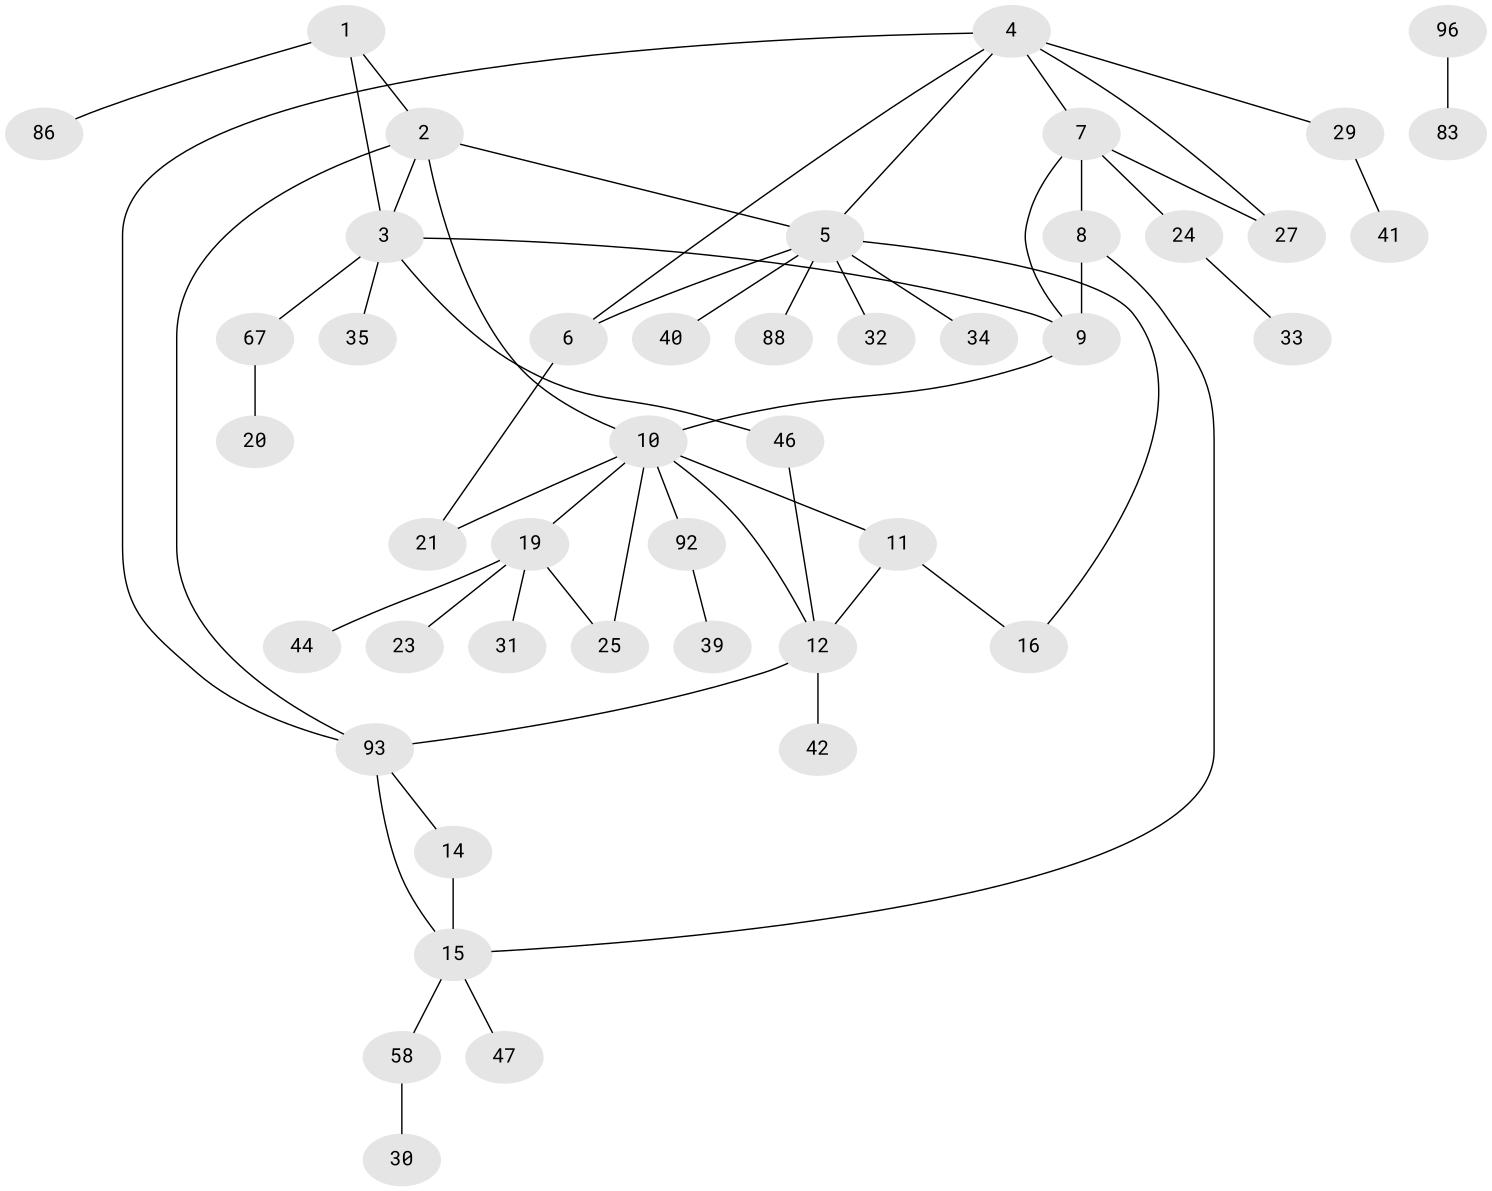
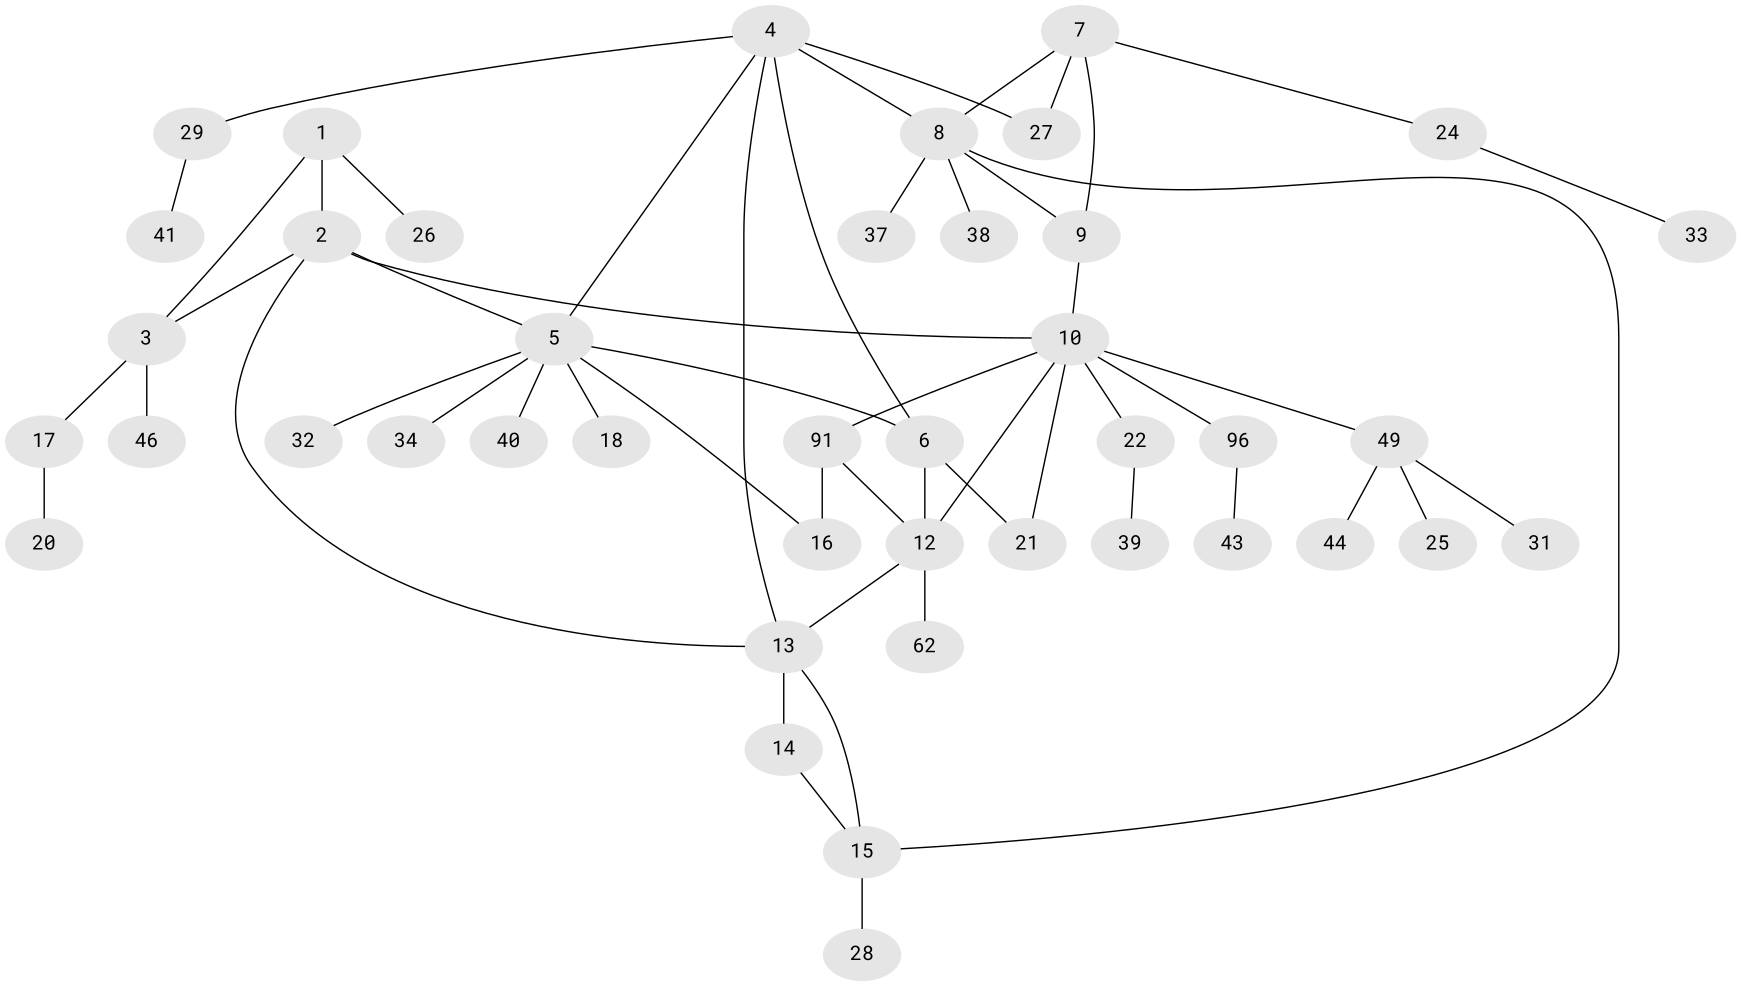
edge "4" -- "7": now "4" -- "8"
node "86": label "86" -> "26"
node "83": label "83" -> "43"
node "37": added
node "38": added
edge "3" -- "9": removed
node "67": label "67" -> "17"
node "35": removed
node "88": label "88" -> "18"
node "19": label "19" -> "49"
edge "10" -- "25": now "10" -- "96"
node "92": label "92" -> "22"
edge "46" -- "12": now "6" -- "12"
node "11": label "11" -> "91"
node "23": removed
node "93": label "93" -> "13"
node "42": label "42" -> "62"
node "58": label "58" -> "28"
node "47": removed
node "30": removed
